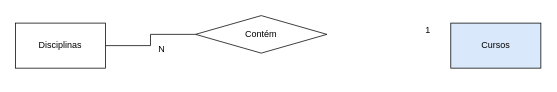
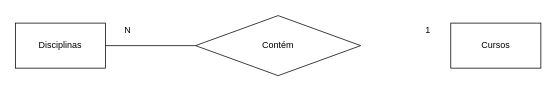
node "Contém": size 131x38 -> 165x60
node "Cursos": fillcolor #dae8fc -> #ffffff
node "N": moved (162, 49) -> (128, 30)
